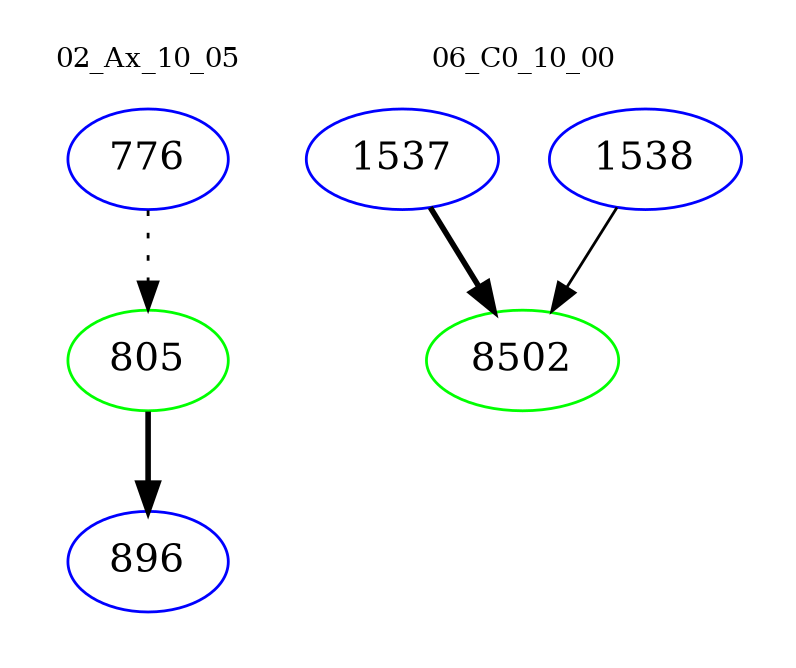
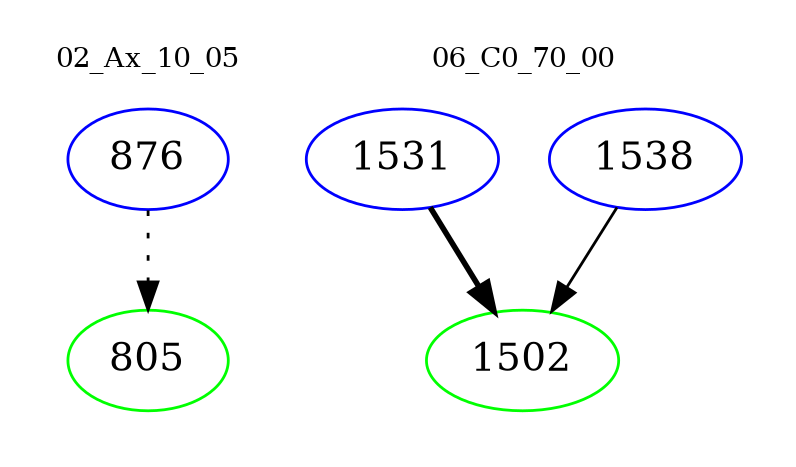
cluster "06_C0_10_00": label "06_C0_10_00" -> "06_C0_70_00"
node "776": label "776" -> "876"
node "1537": label "1537" -> "1531"
node "8502": label "8502" -> "1502"
node "896": removed
